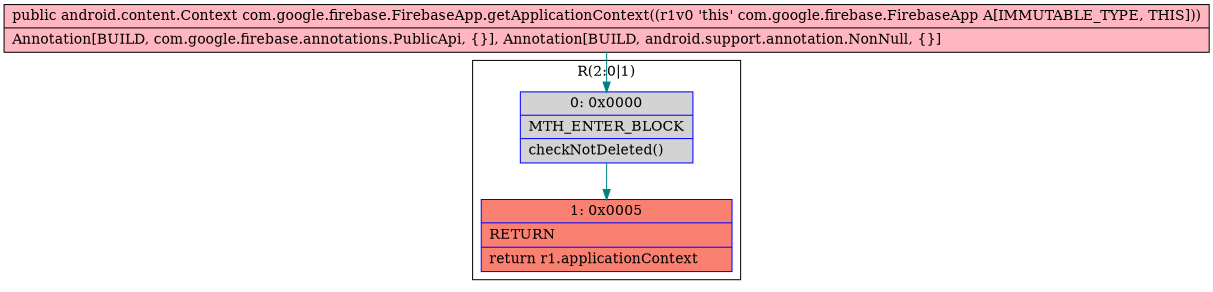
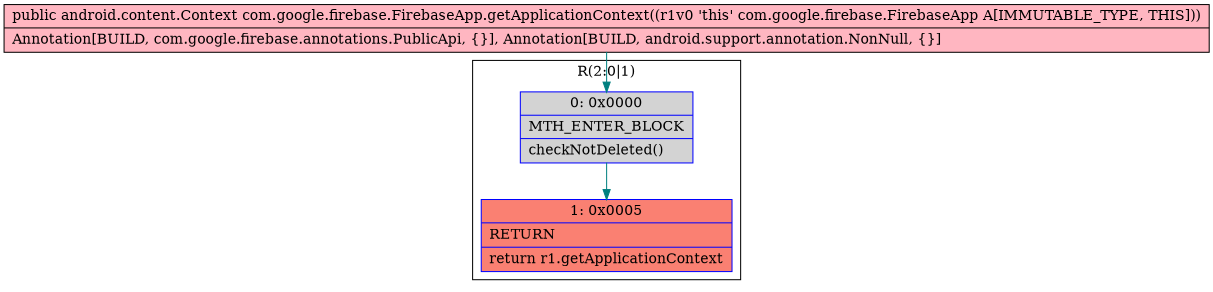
node "1: 0x0005": text "return r1.applicationContext" -> "return r1.getApplicationContext"
